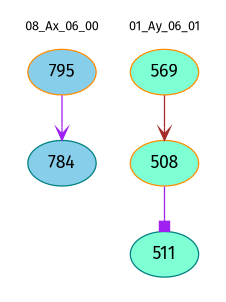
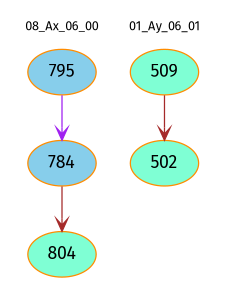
node "569": label "569" -> "509"
node "784": color teal -> darkorange
node "508": label "508" -> "502"
node "804": added
node "511": removed
